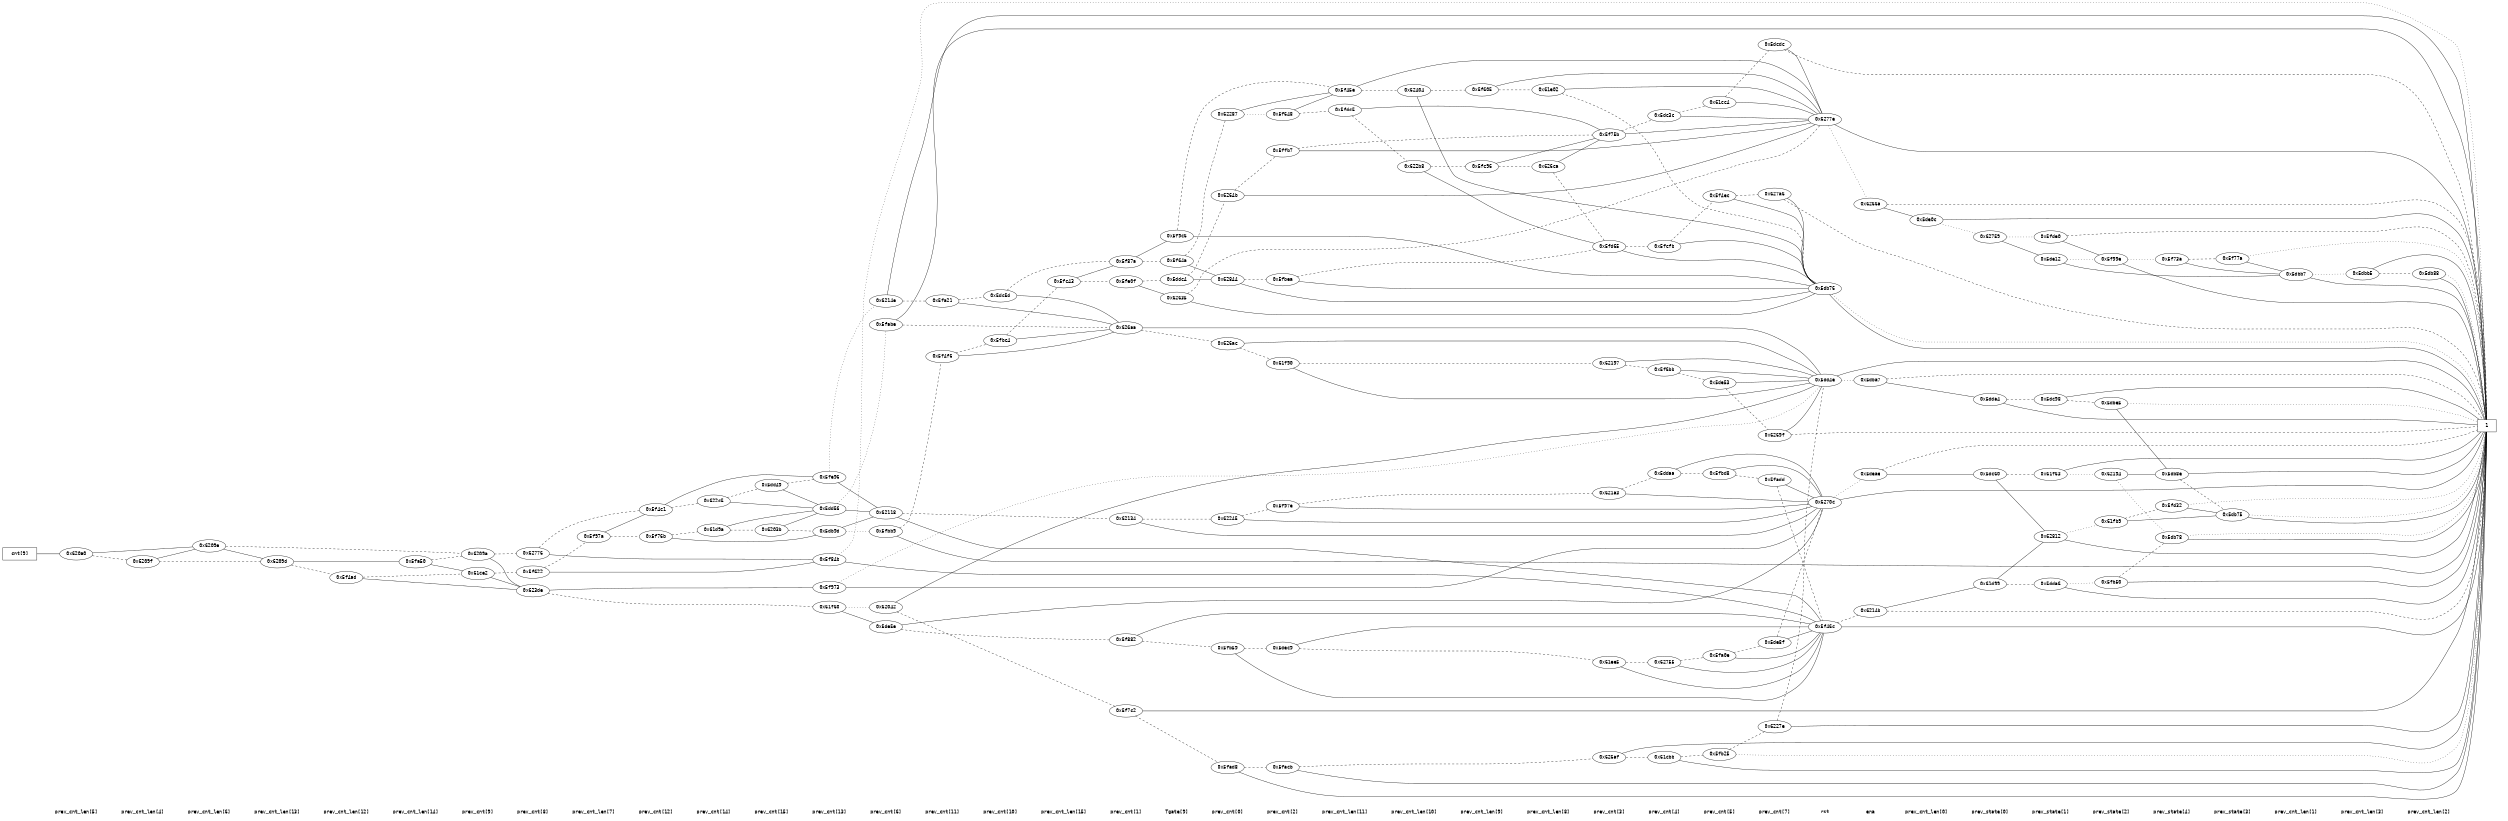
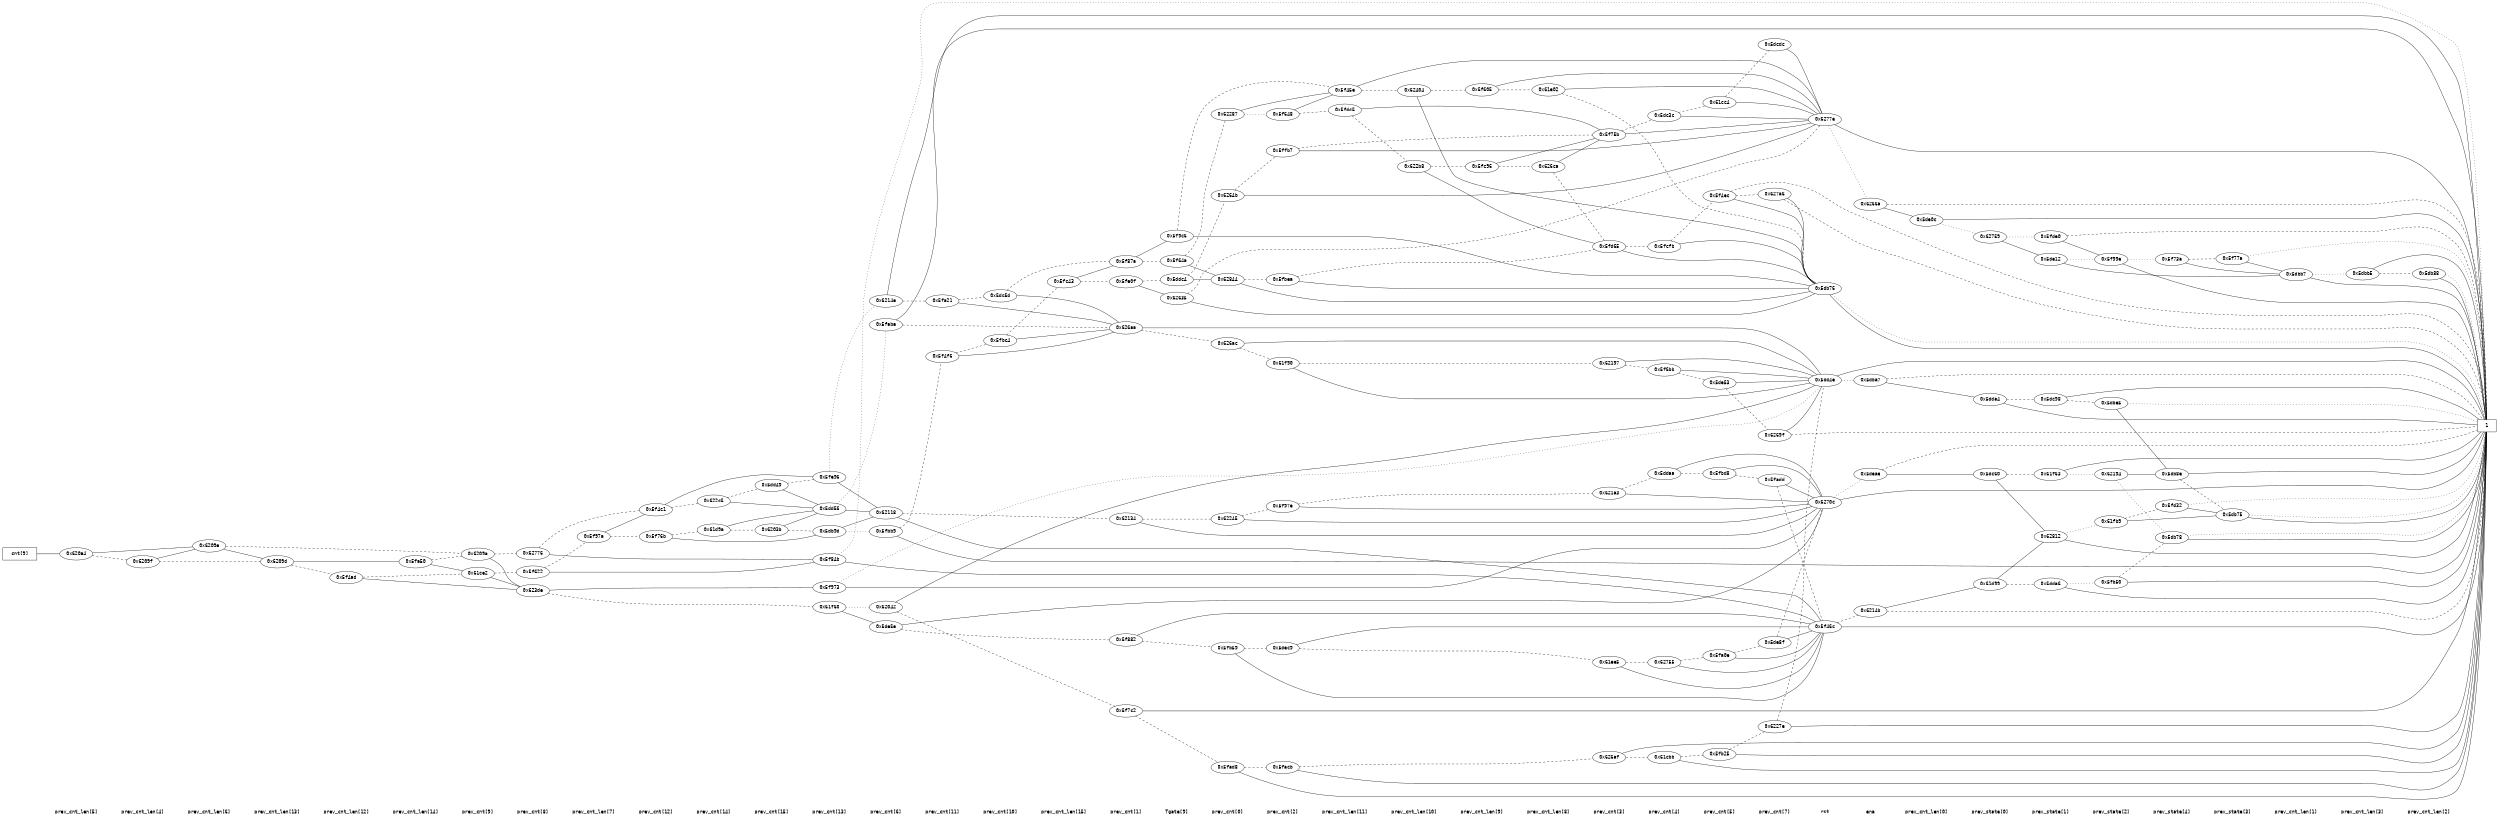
edge "0x5dcdc" -- "1": now "0x5f4ec" -- "1"
node "0x620a0": label "0x620a0" -> "0x620a4"
edge "1" -- "0x5fb25": style dotted -> solid
